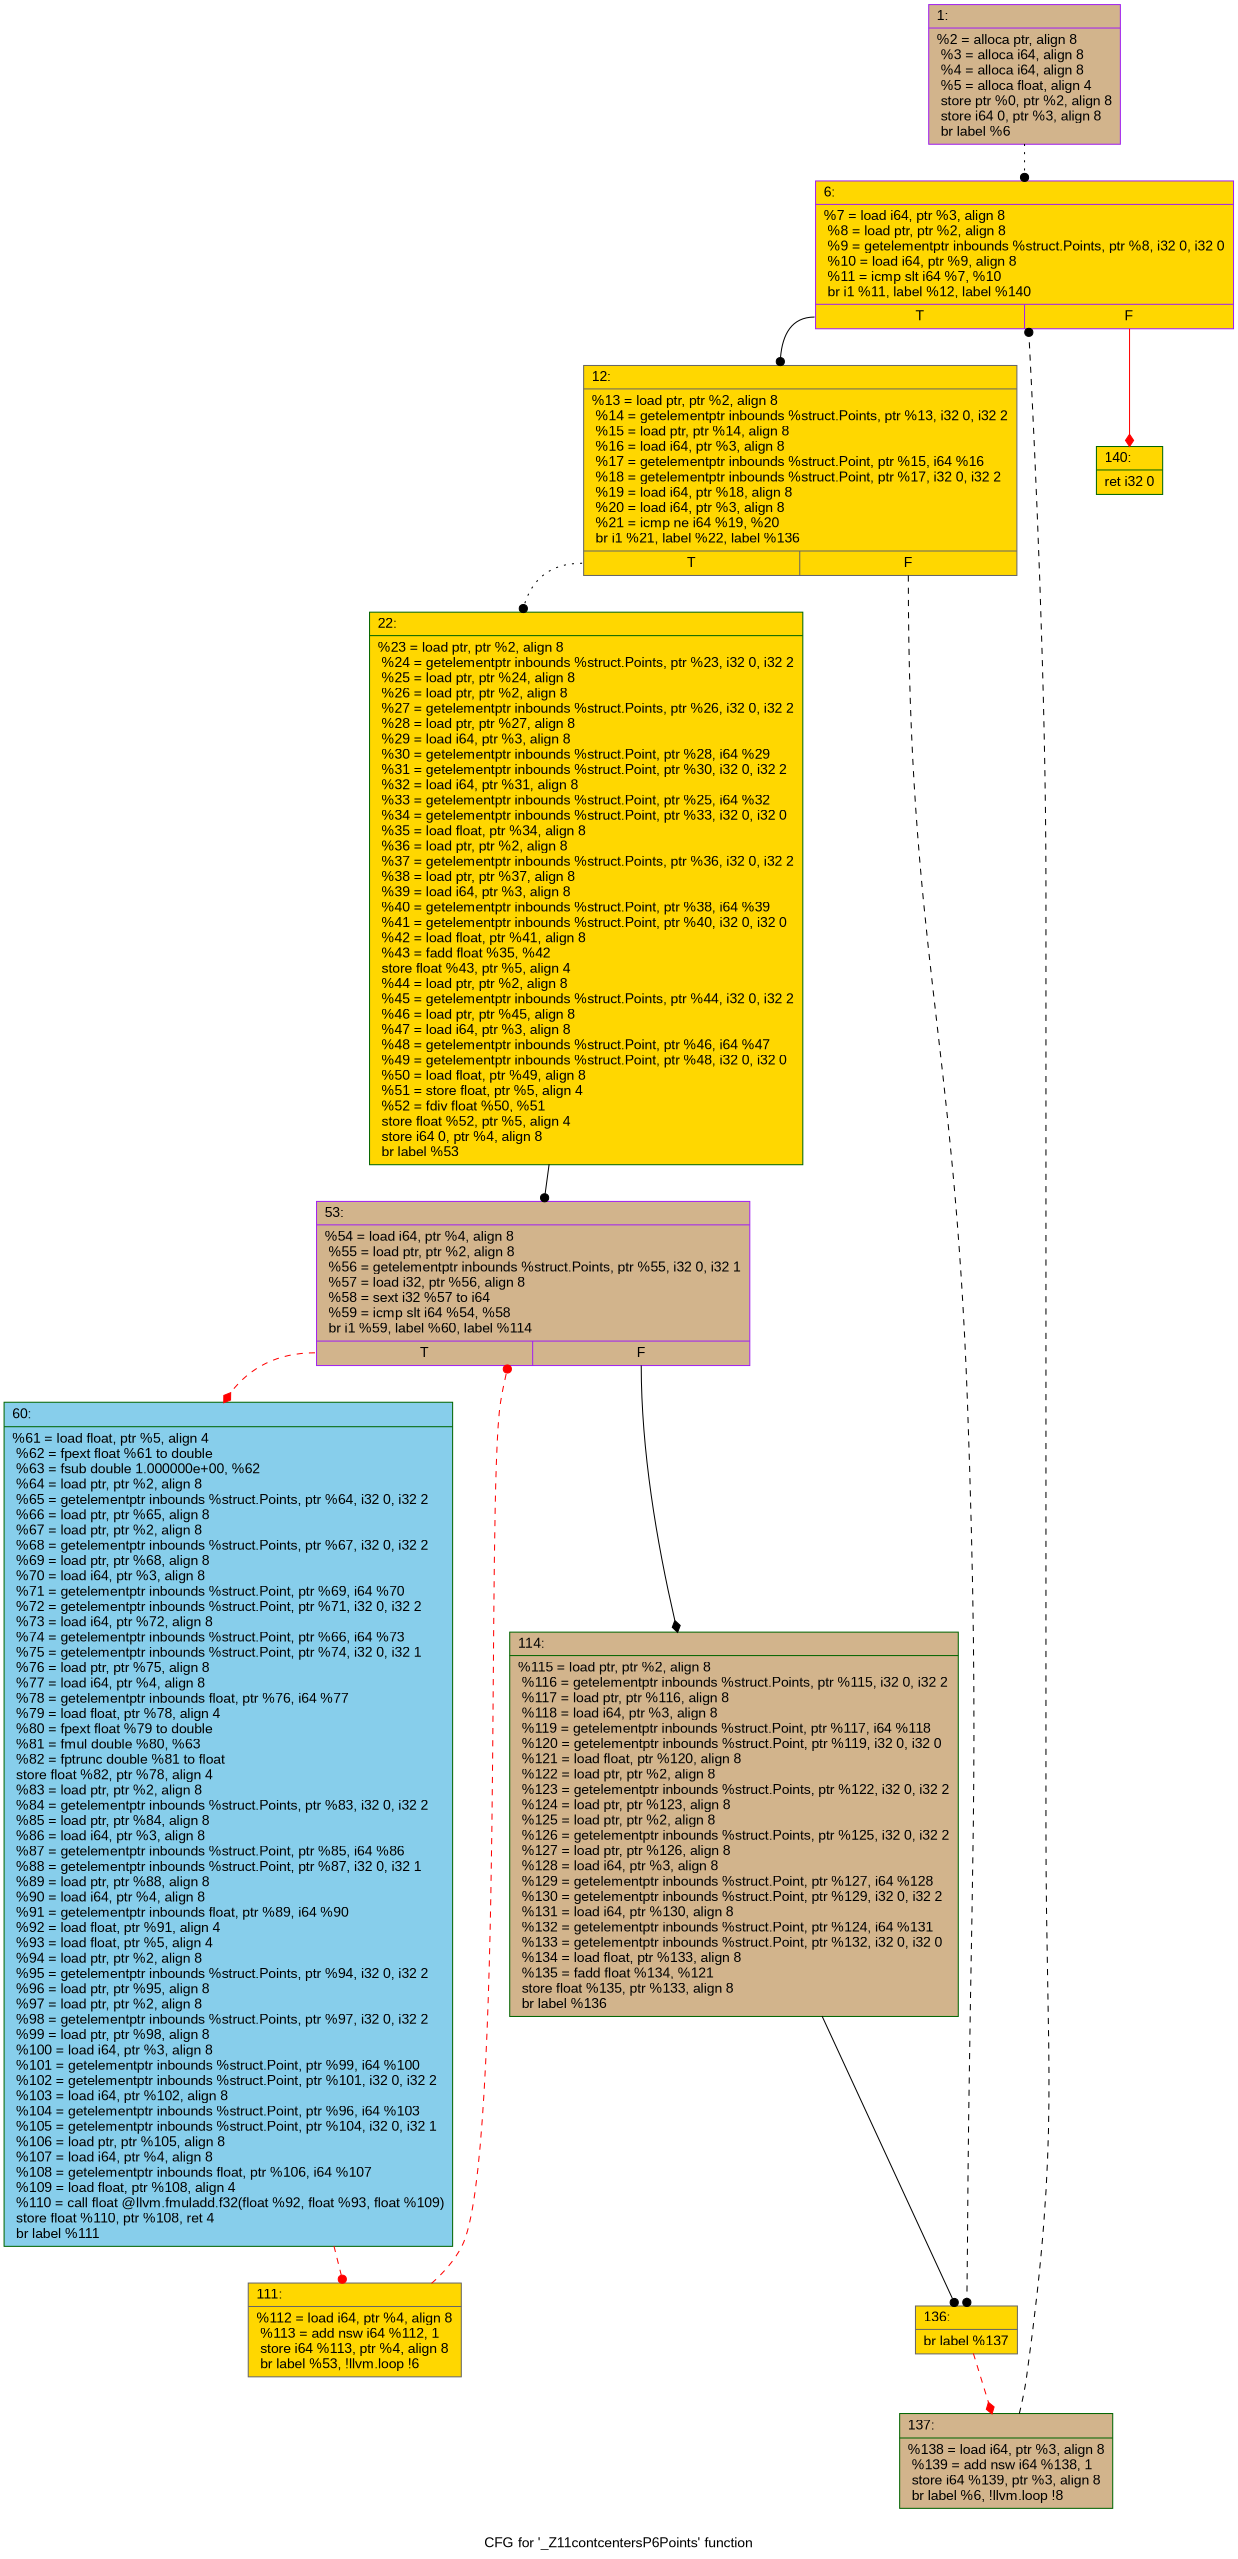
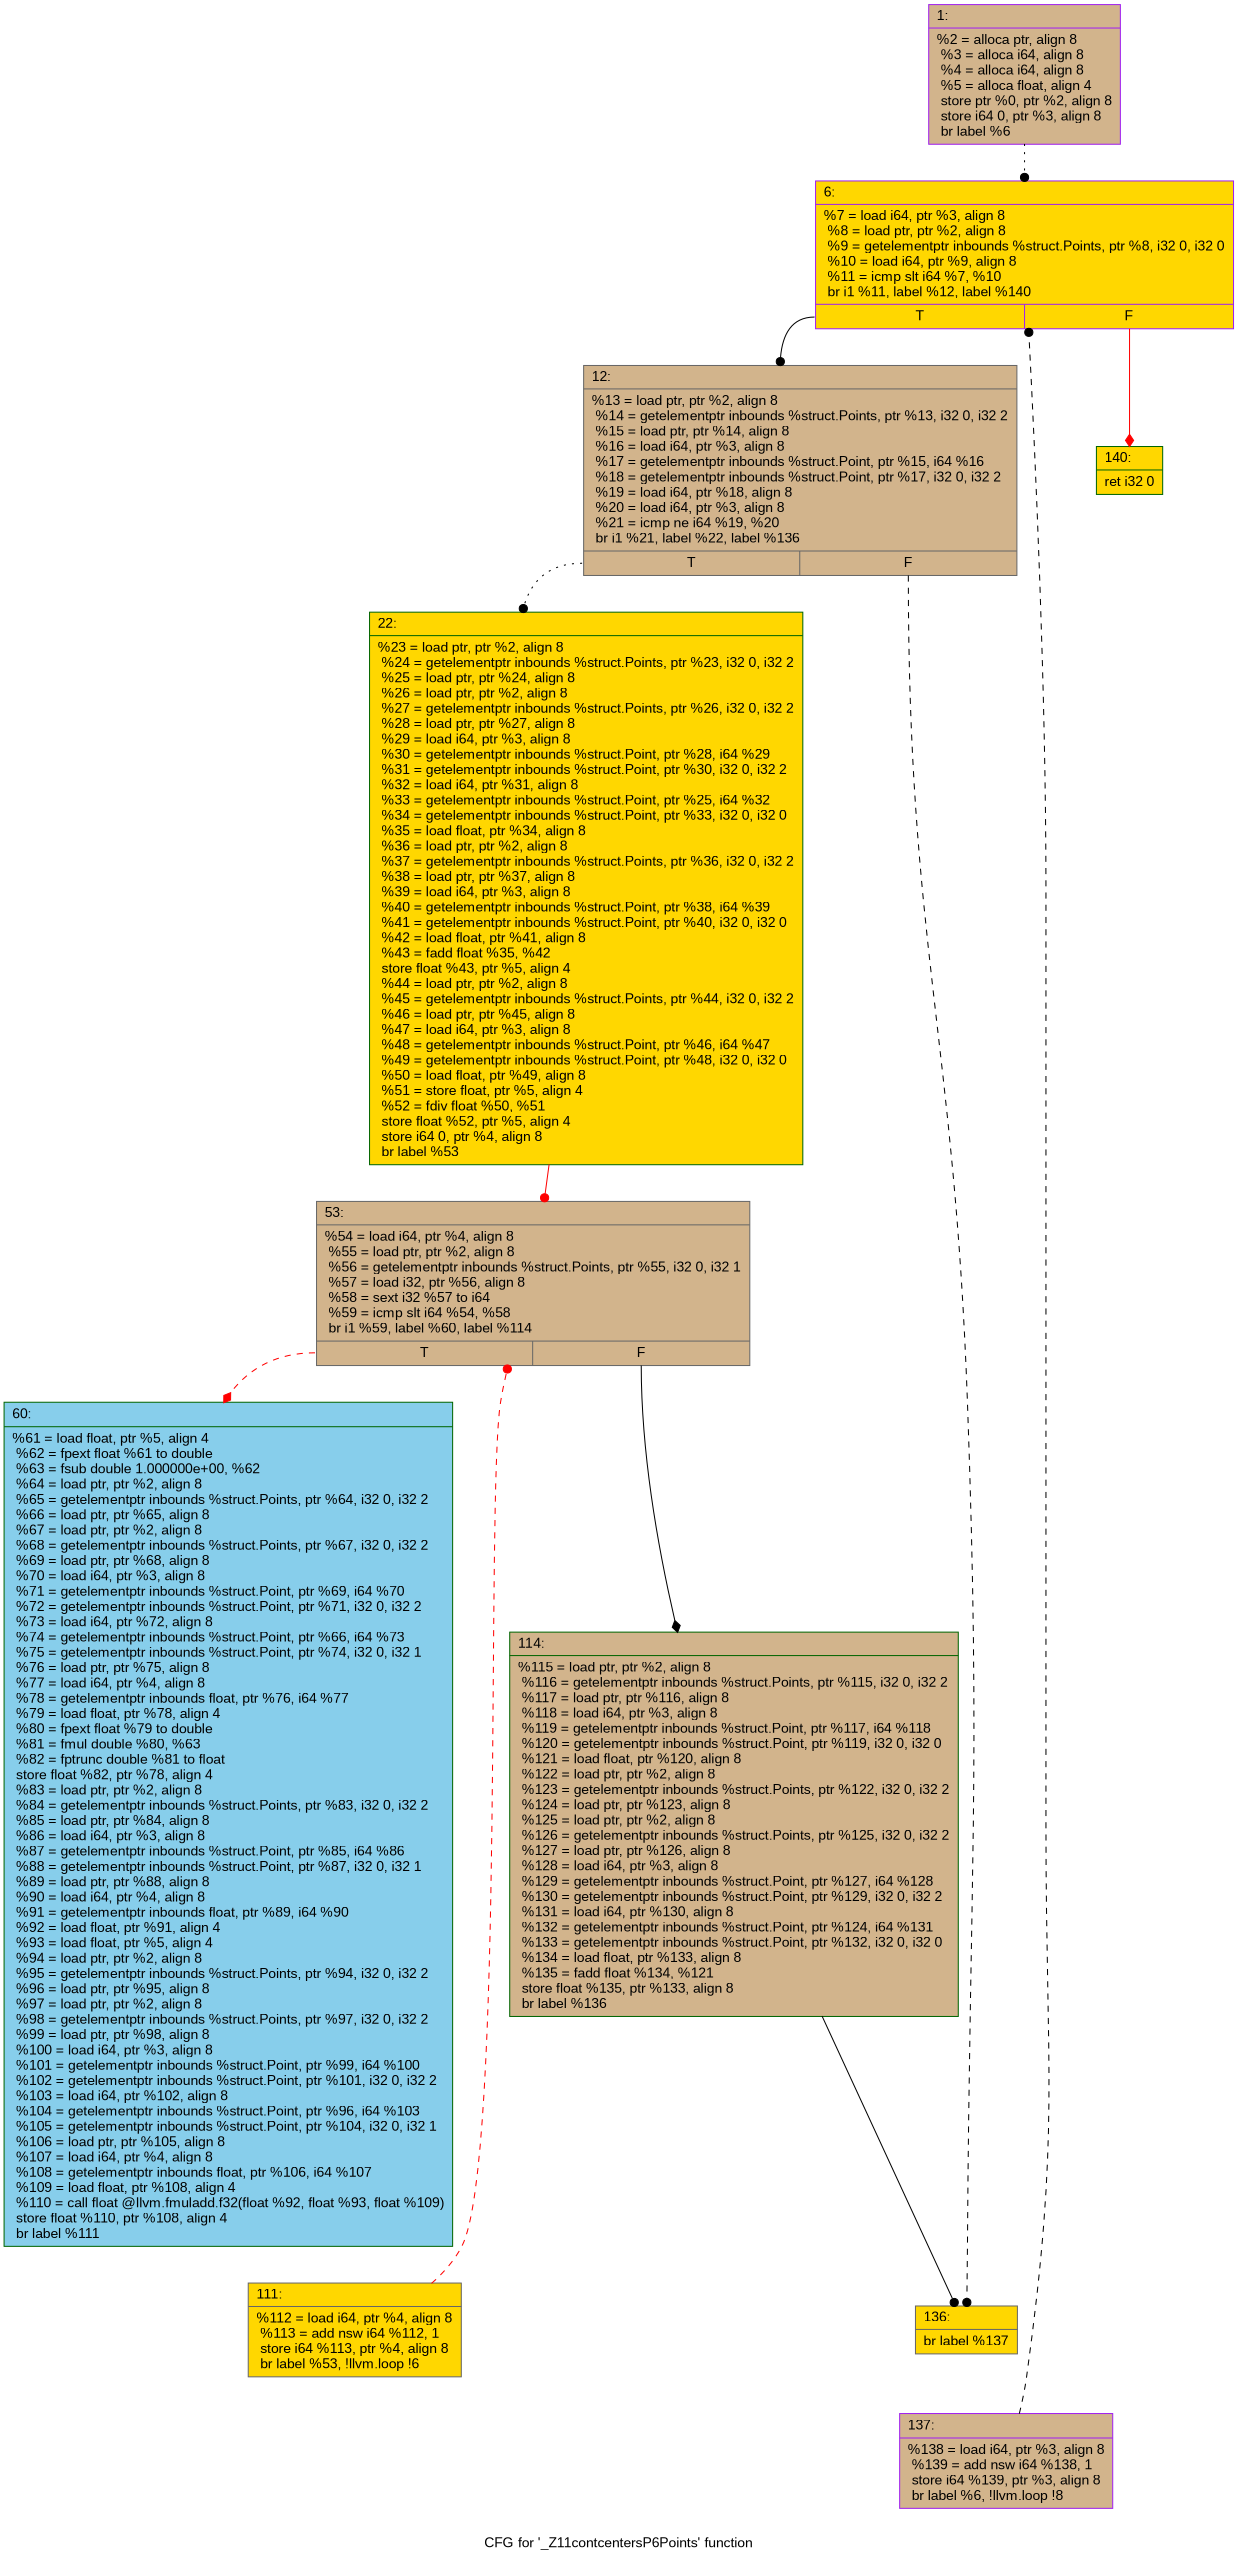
node "12:": fillcolor gold -> tan
edge "22:" -> "53:": color black -> red
node "53:": color purple -> gray40
node "60:": text "store float %110, ptr %108, ret 4" -> "store float %110, ptr %108, align 4"
edge "60:" -> "111:": removed
edge "136:" -> "137:": removed
node "137:": color darkgreen -> purple
